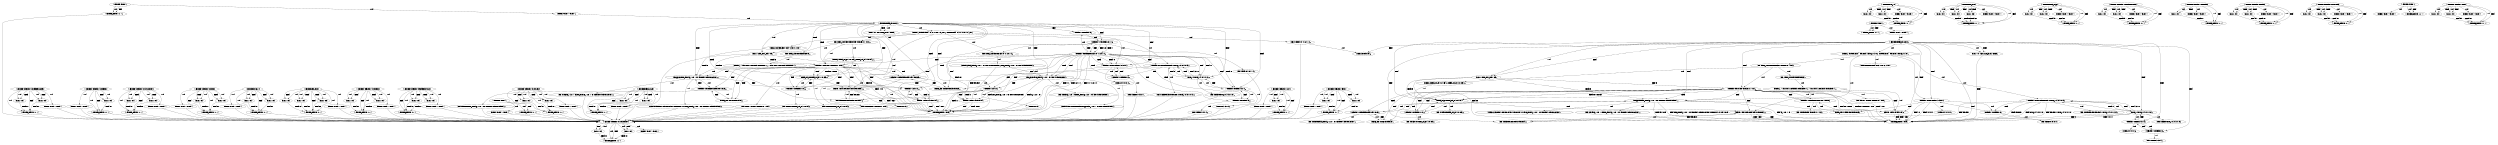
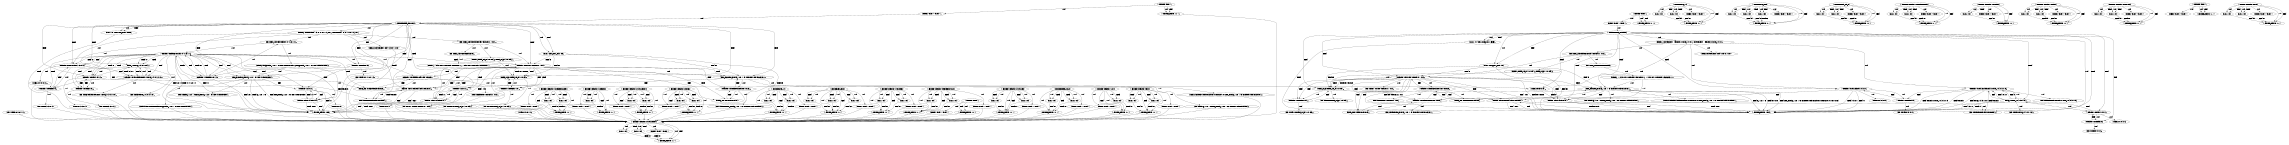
edge "(CONTROL_STRUCTURE,IF,if (*p >= max - 2))" -> "(<operator>.greaterEqualsThan,*p >= max - 2)": added, label "AST:"
edge "(<operator>.subtraction,max - 2)" -> "(IDENTIFIER,max,max - 2)": removed, label "AST:"
edge "(LITERAL,0,return 0;)" -> "(RETURN,return 0;,return 0;)": added, label "DDG: 0"
node "(LITERAL,2,max - 2)": added
